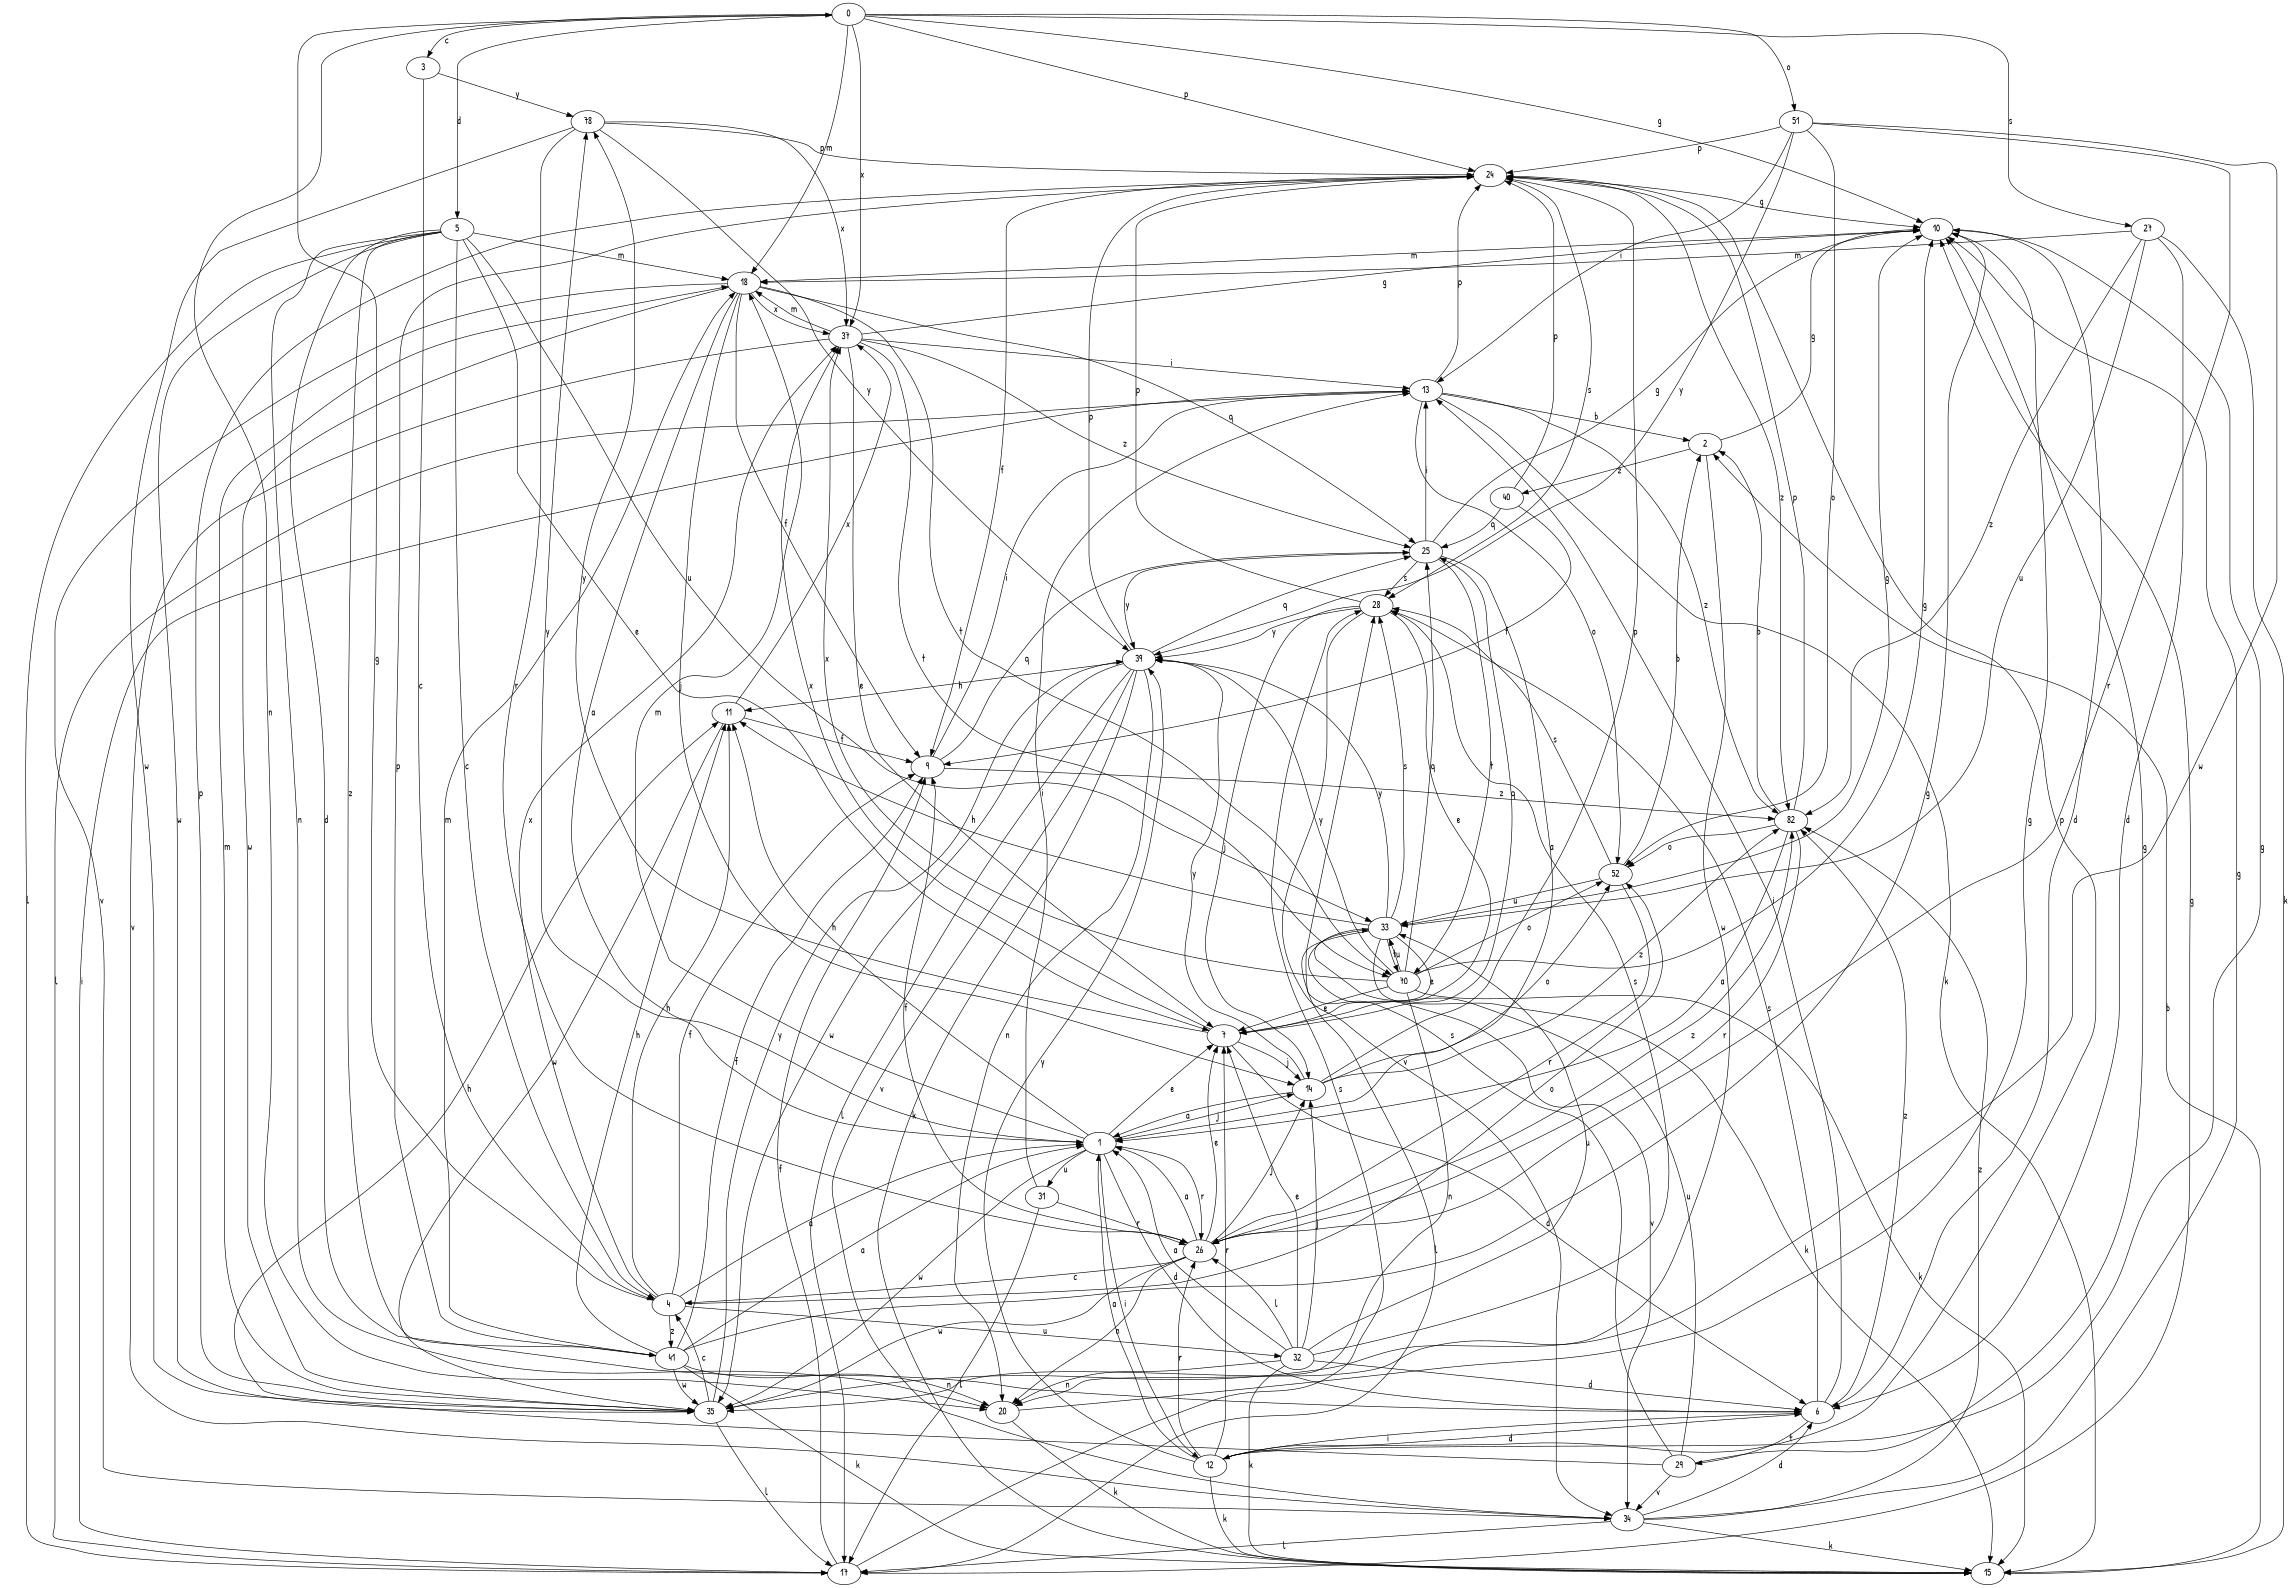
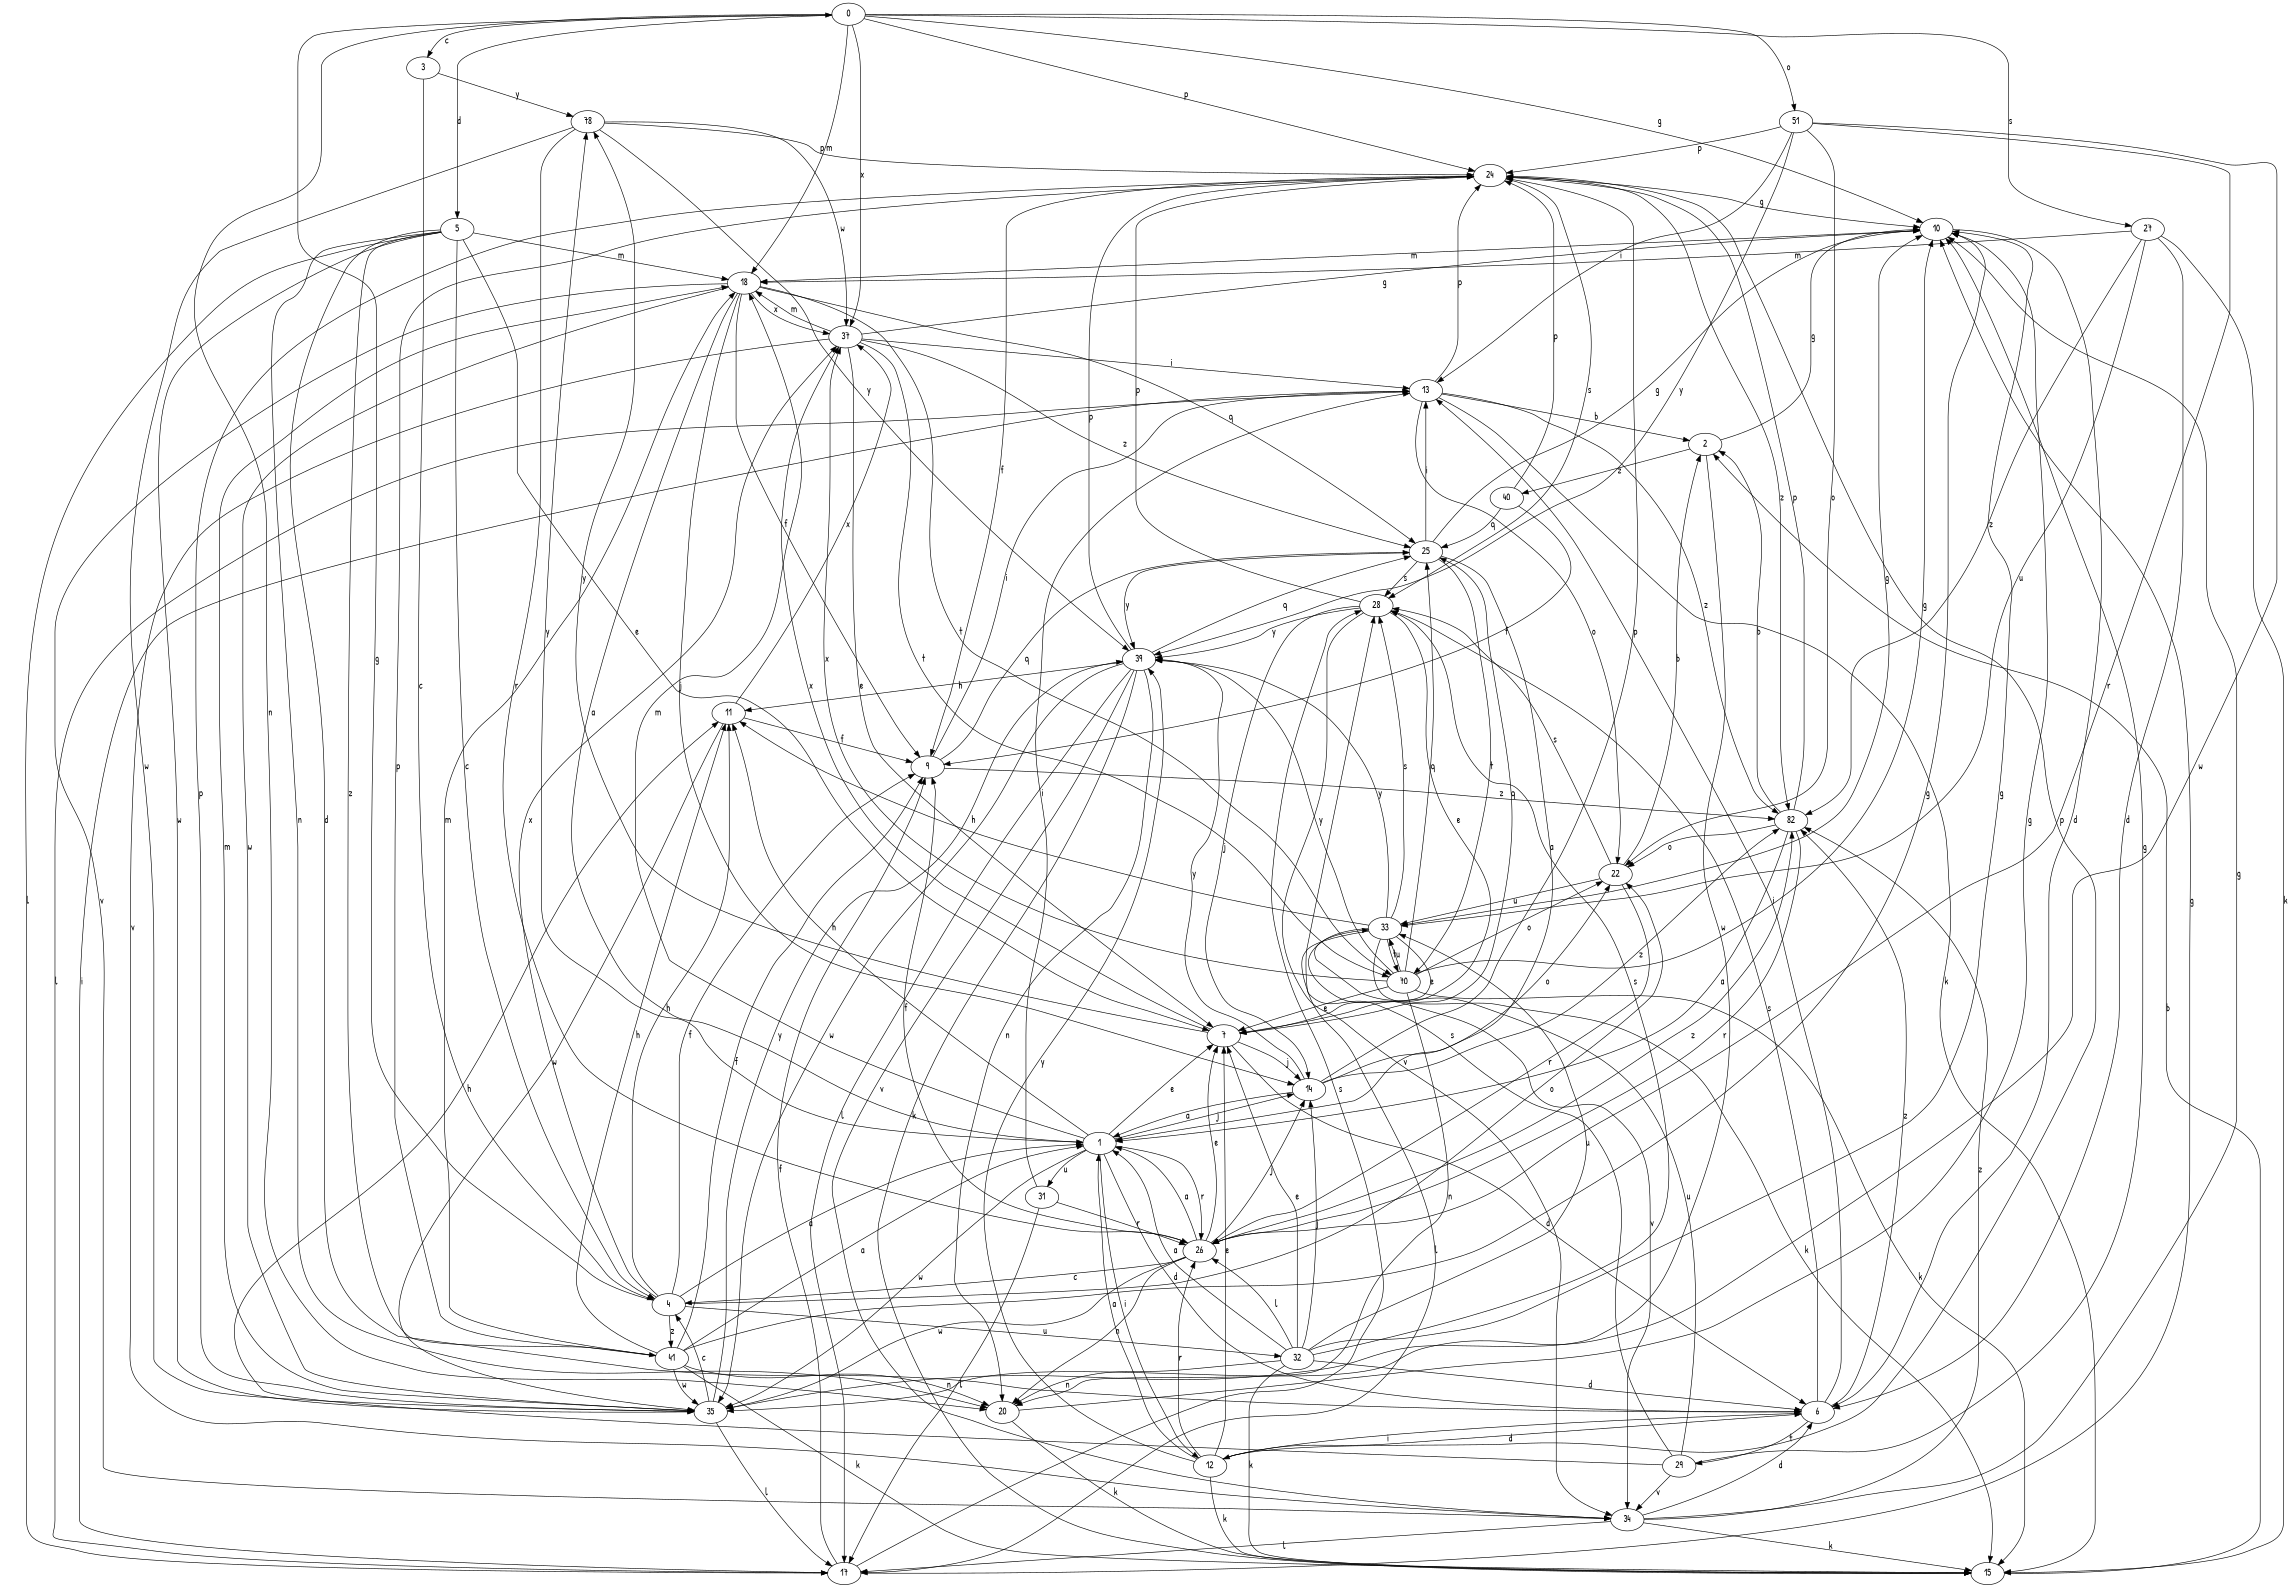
edge "78" -> "37": label "x" -> "w"
edge "5" -> "33": removed, label "u"
node "52": label "52" -> "22"
edge "12" -> "10": now "32" -> "10"
edge "12" -> "7": label "r" -> "e"
